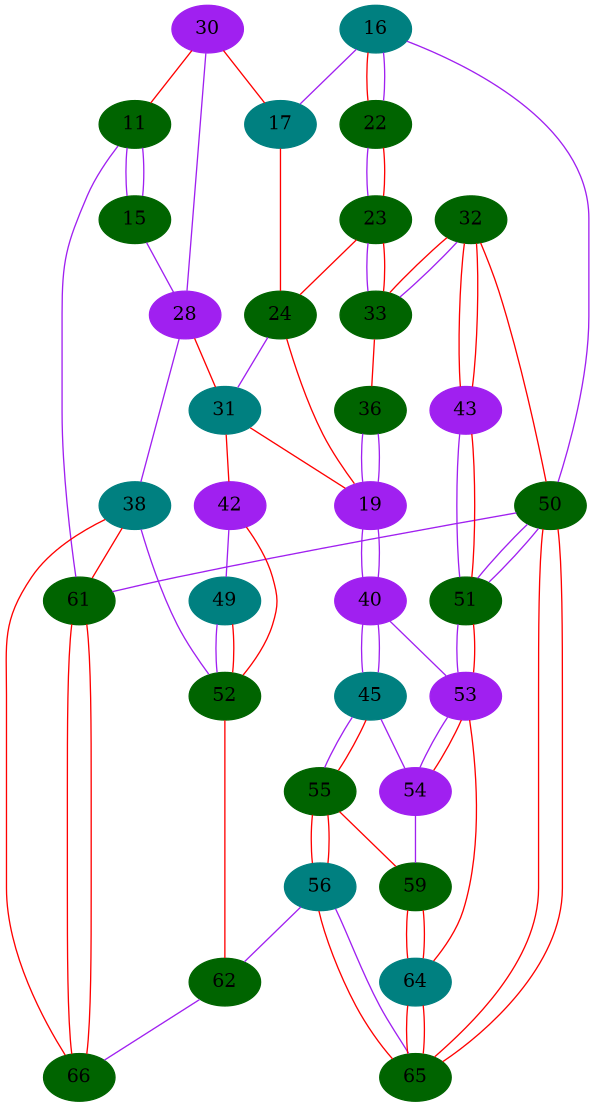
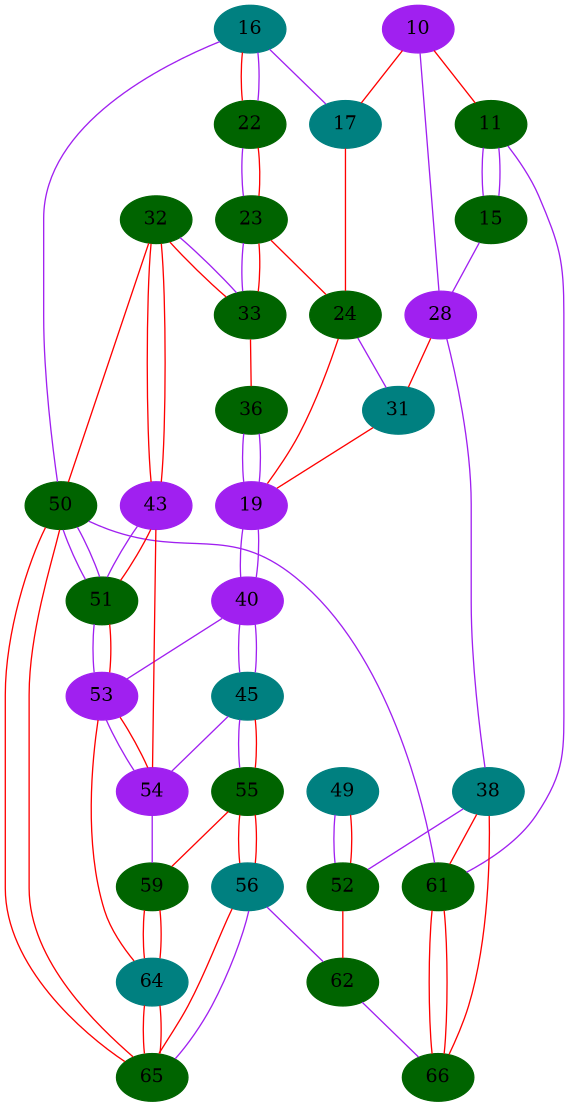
node "30": label "30" -> "10"
node "42": removed
edge "43" -- "54": added
